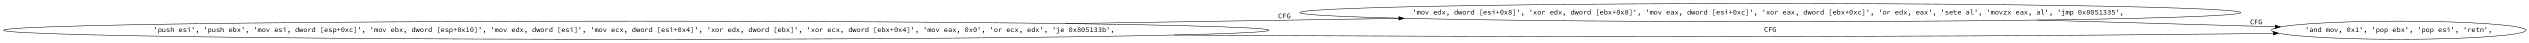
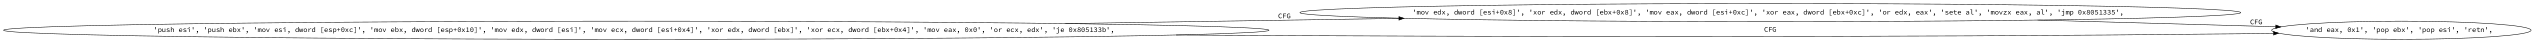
node "'and mov, 0x1', 'pop ebx', 'pop esi', 'retn',": label "'and mov, 0x1', 'pop ebx', 'pop esi', 'retn'," -> "'and eax, 0x1', 'pop ebx', 'pop esi', 'retn',"
